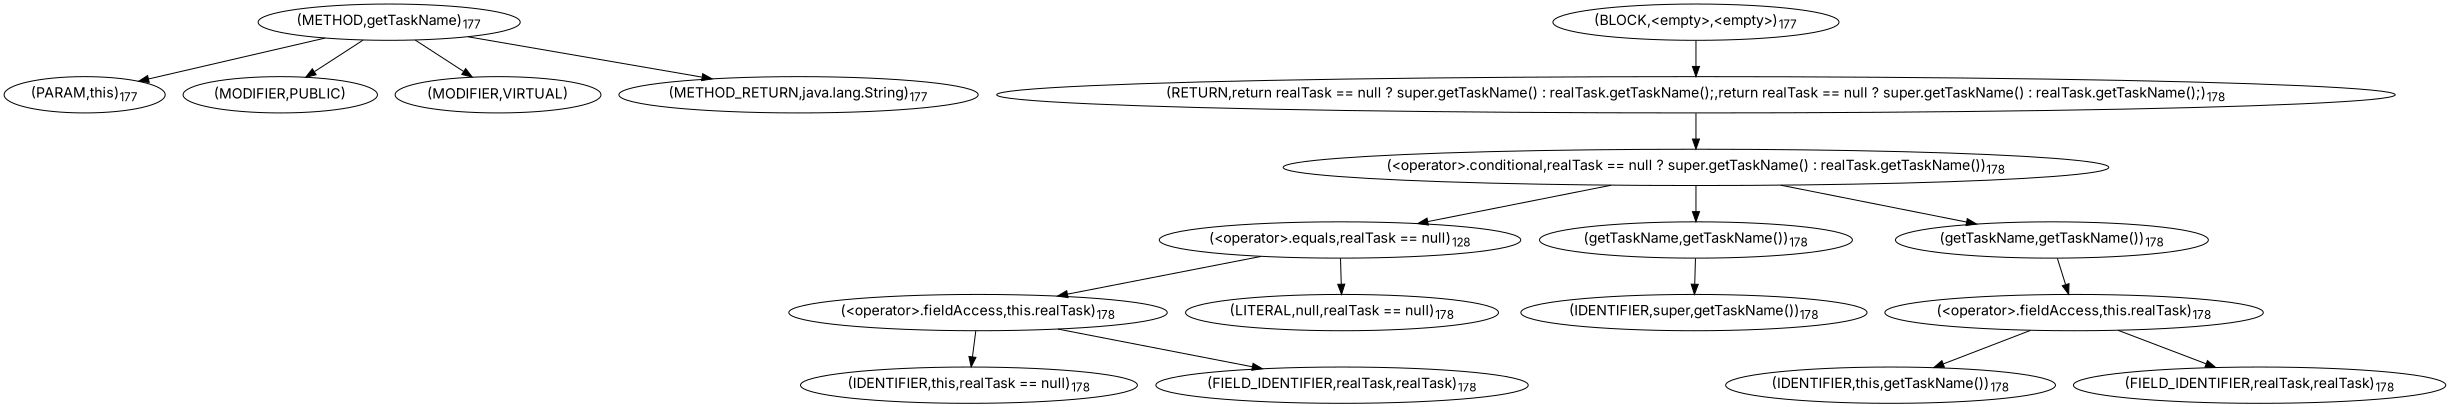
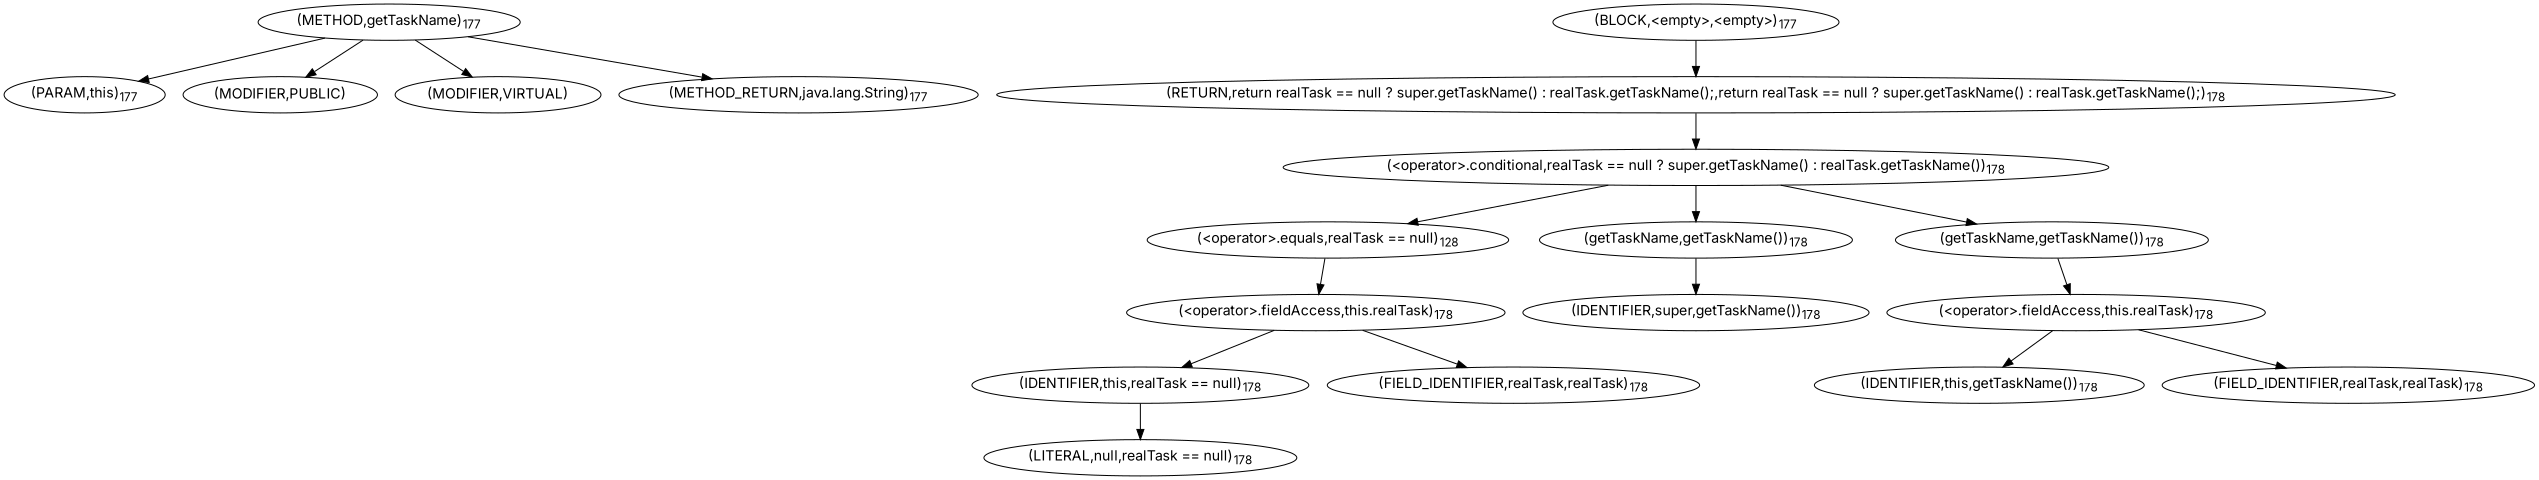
edge "(<operator>.equals,realTask == null)" -> "(LITERAL,null,realTask == null)": now "(IDENTIFIER,this,realTask == null)" -> "(LITERAL,null,realTask == null)"
